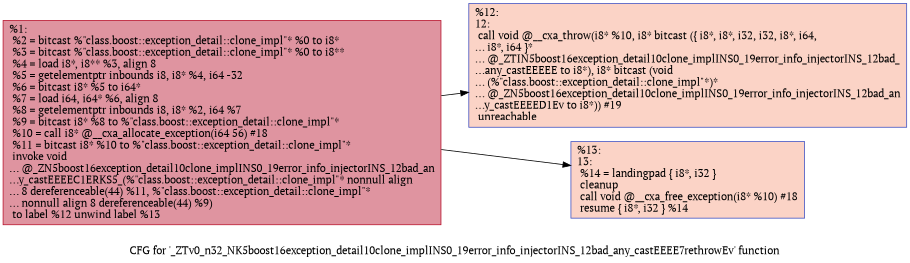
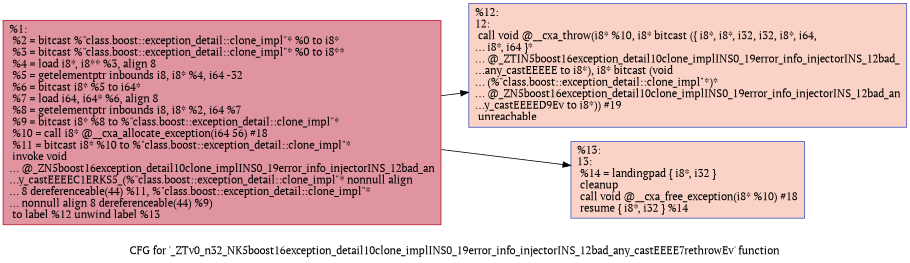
node "%12:": text "...y_castEEEED1Ev to i8*)) #19" -> "...y_castEEEED9Ev to i8*)) #19"
